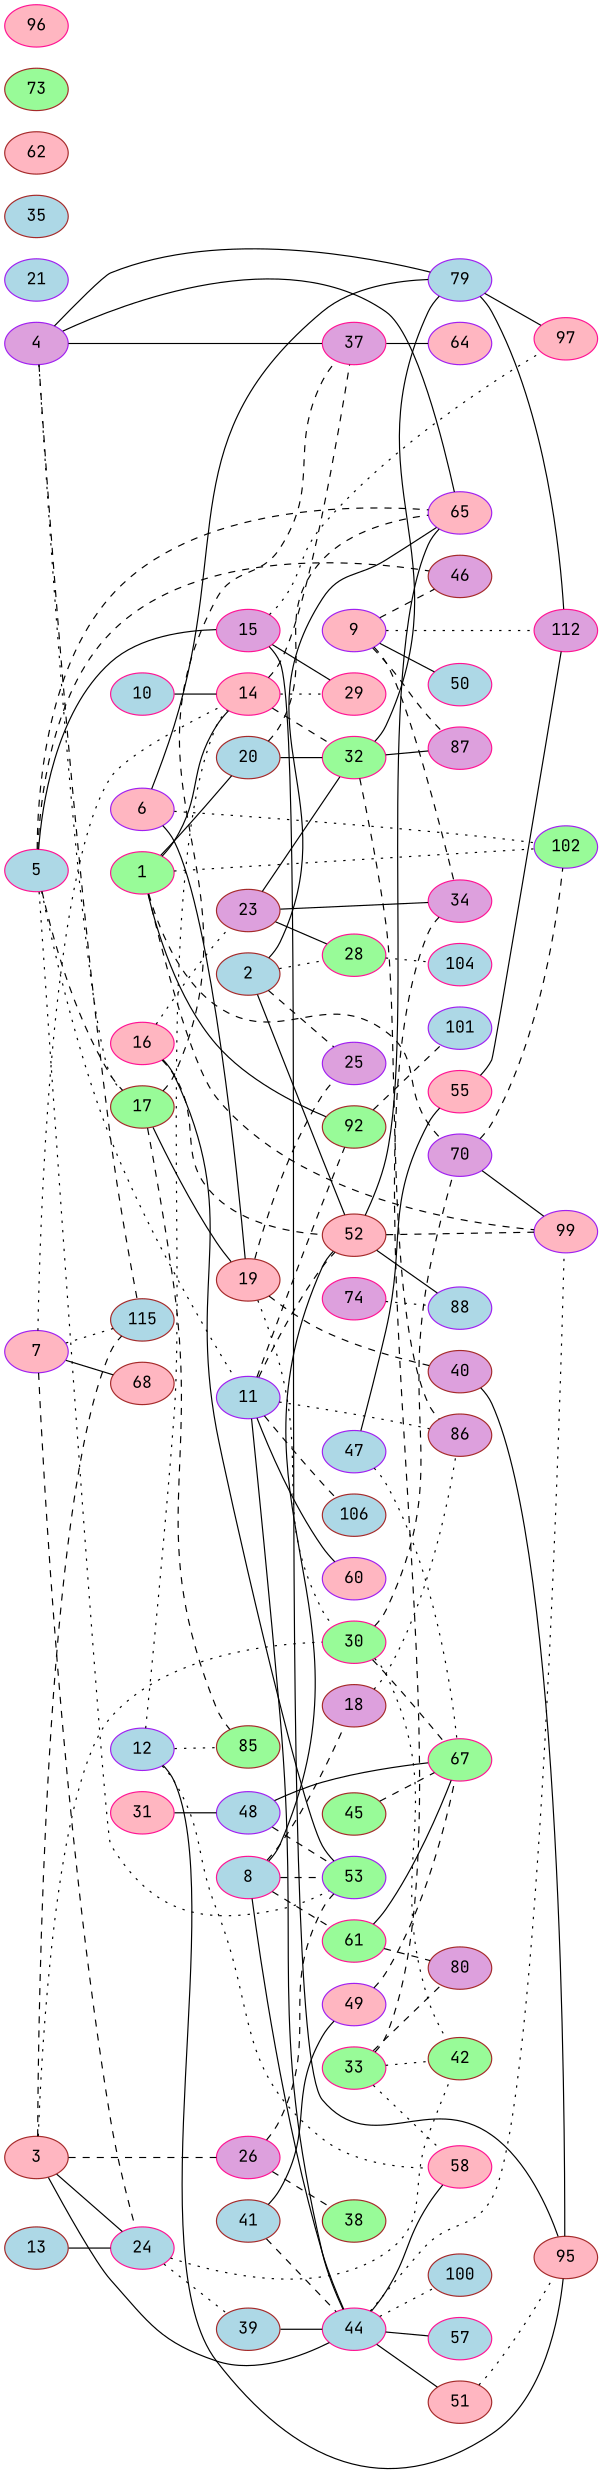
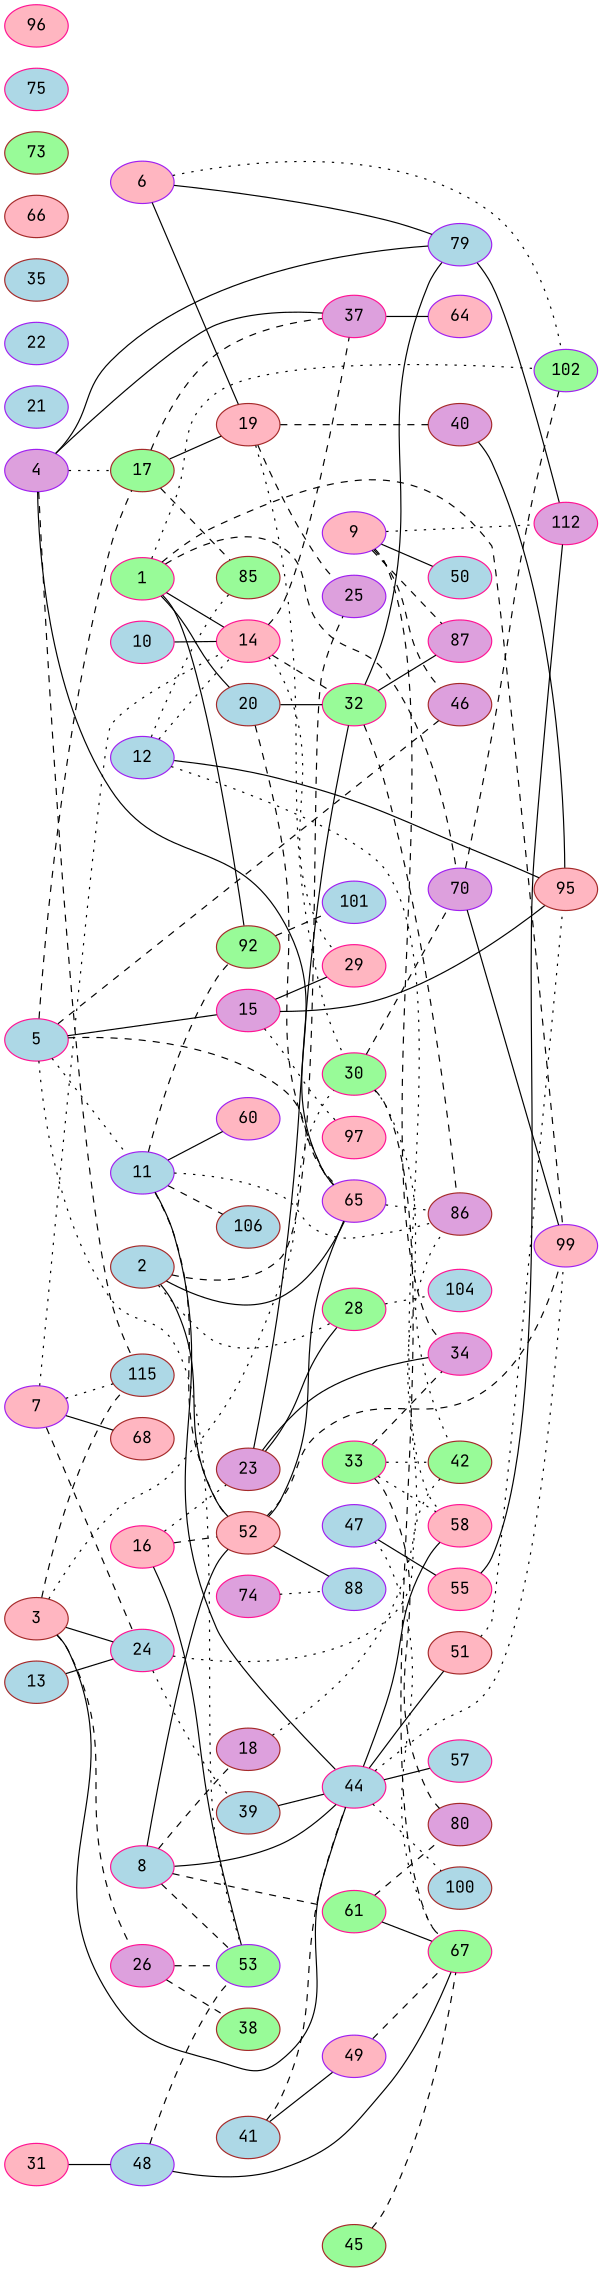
node "75": added
node "62": label "62" -> "66"
edge "79" -- "97": removed
node "22": added
edge "65" -- "86": added
